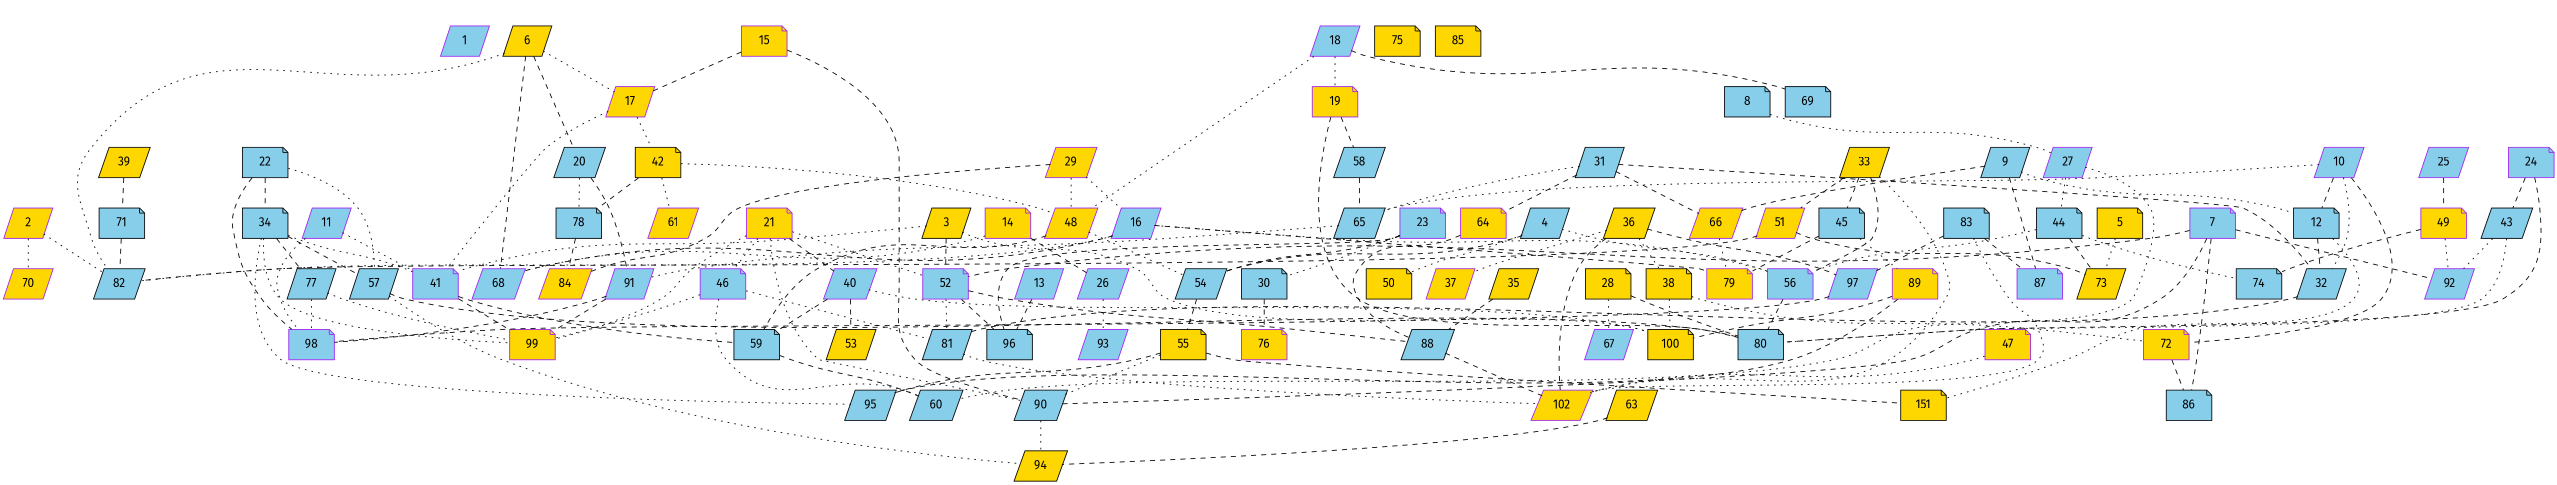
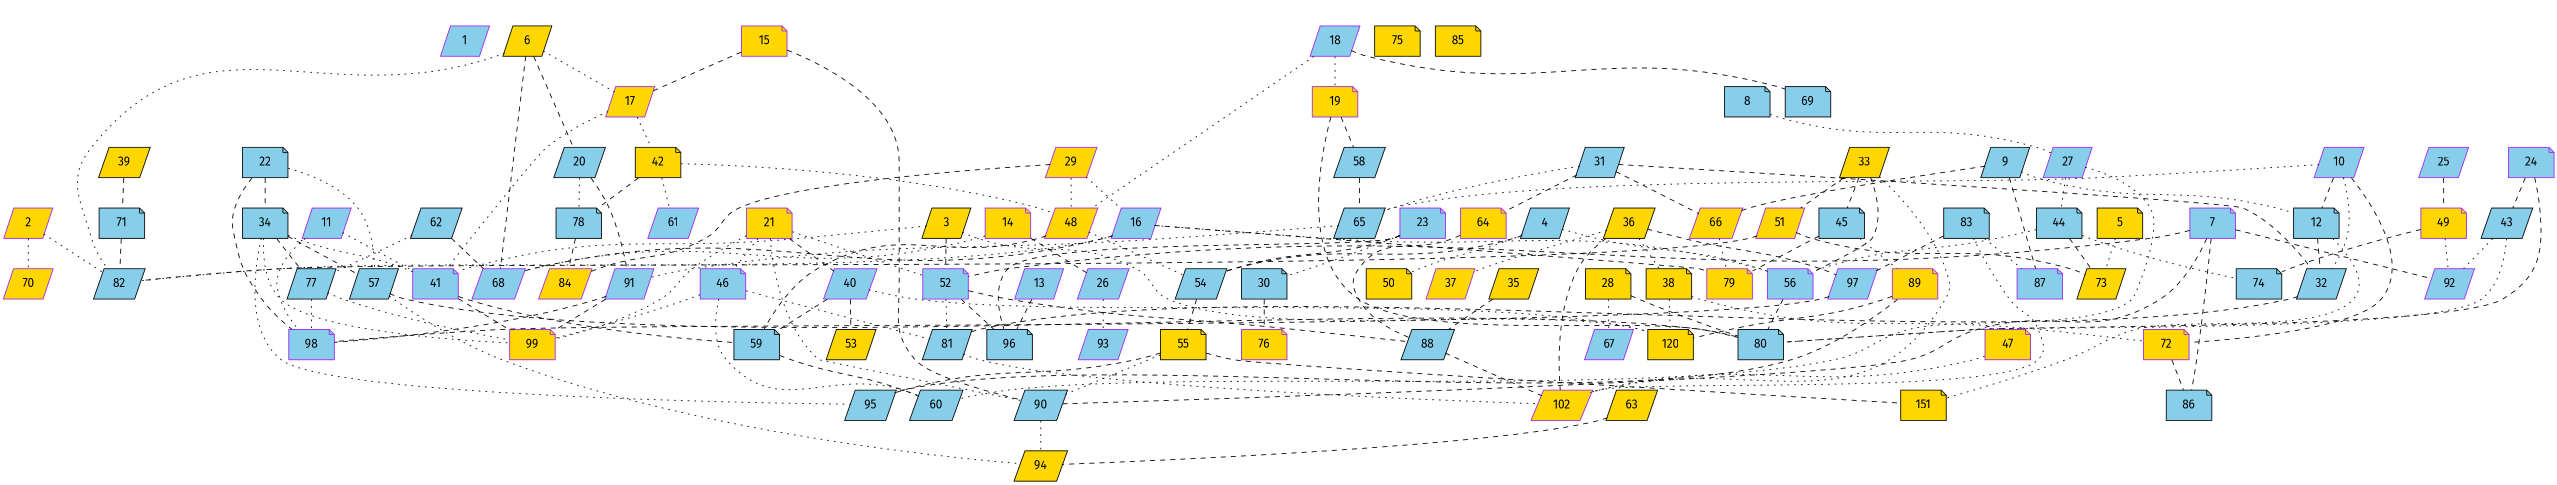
node "62": added
node "61": fillcolor gold -> skyblue
edge "83" -- "87": style dashed -> dotted
node "100": label "100" -> "120"
